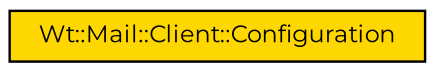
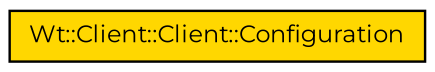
node "Wt::Mail::Client::Configuration": label "Wt::Mail::Client::Configuration" -> "Wt::Client::Client::Configuration"
